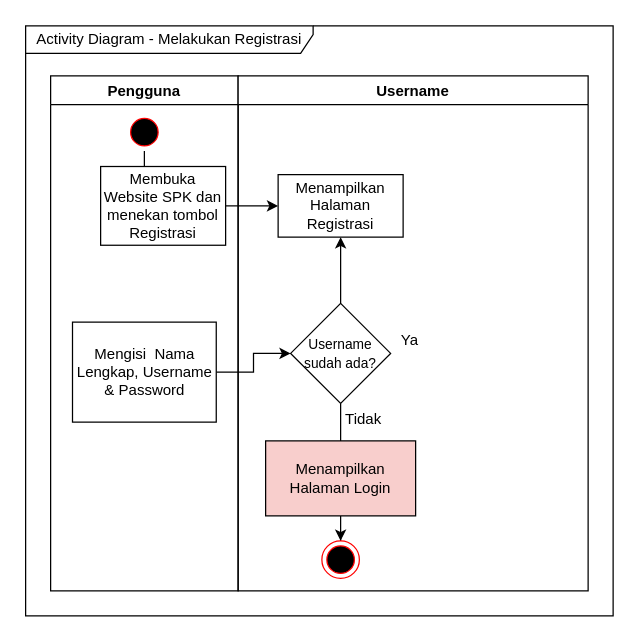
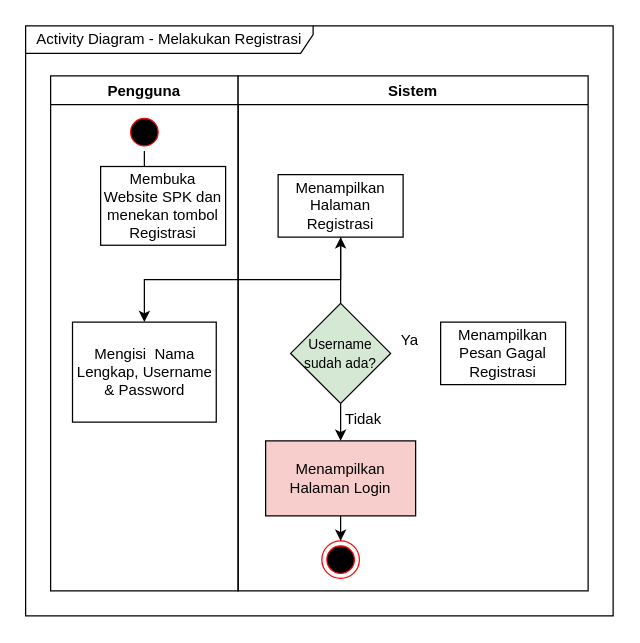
node "Username": label "Username" -> "Sistem"
edge "Membuka Website SPK dan menekan tombol Registrasi" -> "Menampilkan Halaman Registrasi": removed
edge "Menampilkan Halaman Registrasi" -> "Mengisi Nama Lengkap, Username & Password": added
node "Username sudah ada?": fillcolor #ffffff -> #d5e8d4
node "Menampilkan Pesan Gagal Registrasi": added
edge "Mengisi Nama Lengkap, Username & Password" -> "Username sudah ada?": removed
edge "Username sudah ada?" -- "Menampilkan Halaman Login": arrowhead none -> classic
